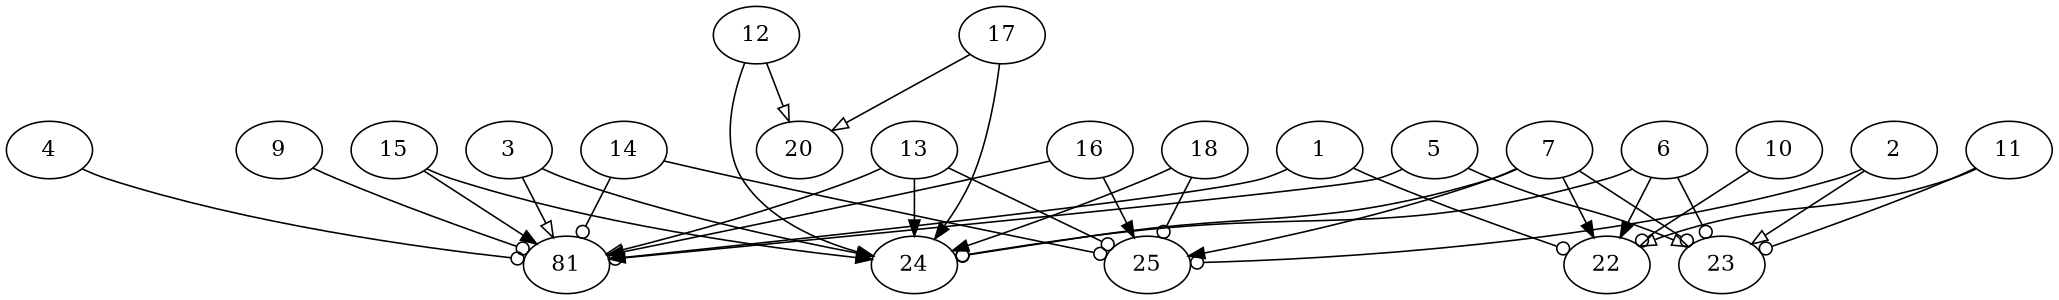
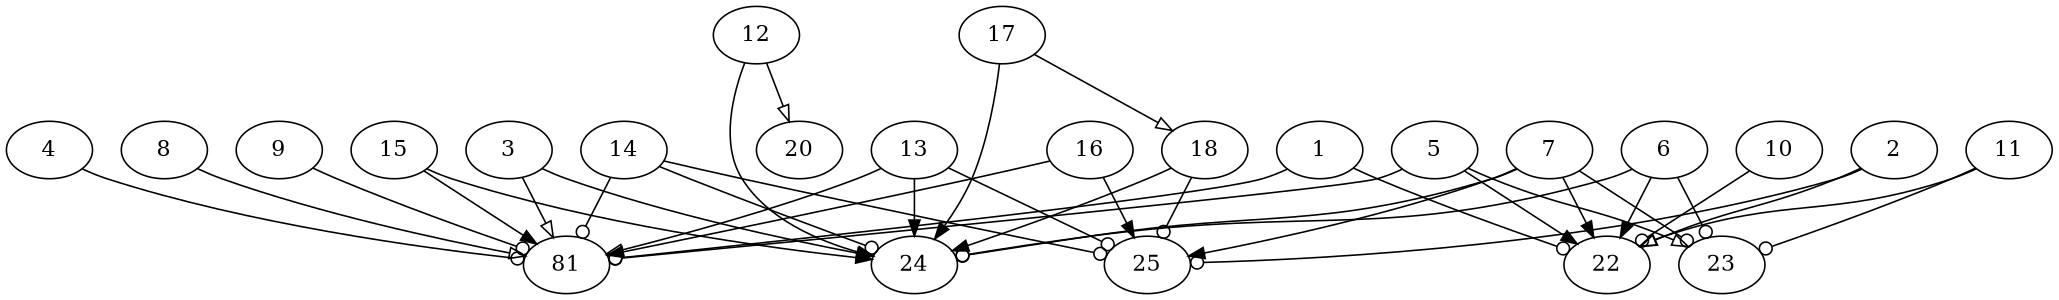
edge "17" -> "20": now "17" -> "18"
node "8": added
edge "2" -> "23": now "2" -> "22"
edge "14" -> "24": added
edge "5" -> "22": added
edge "1" -> "81": arrowhead normal -> odot
